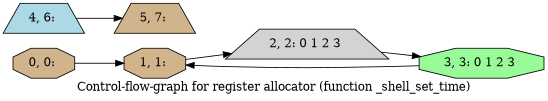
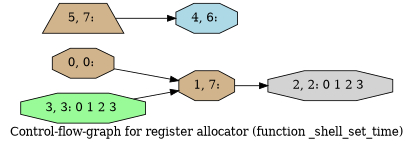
node "4, 6:": shape trapezium -> octagon
edge "4, 6:" -> "5, 7:": reversed
node "2, 2: 0 1 2 3": shape trapezium -> octagon
edge "2, 2: 0 1 2 3" -> "3, 3: 0 1 2 3": removed
node "1, 1:": label "1, 1:" -> "1, 7:"
